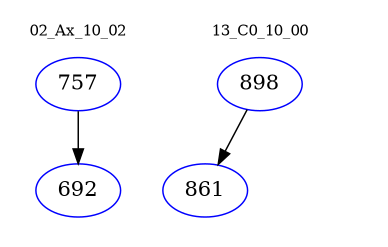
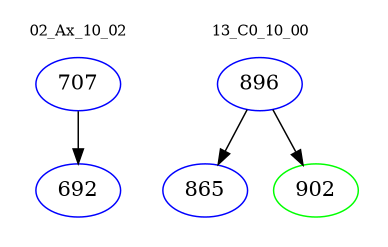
node "757": label "757" -> "707"
node "898": label "898" -> "896"
node "861": label "861" -> "865"
node "902": added
